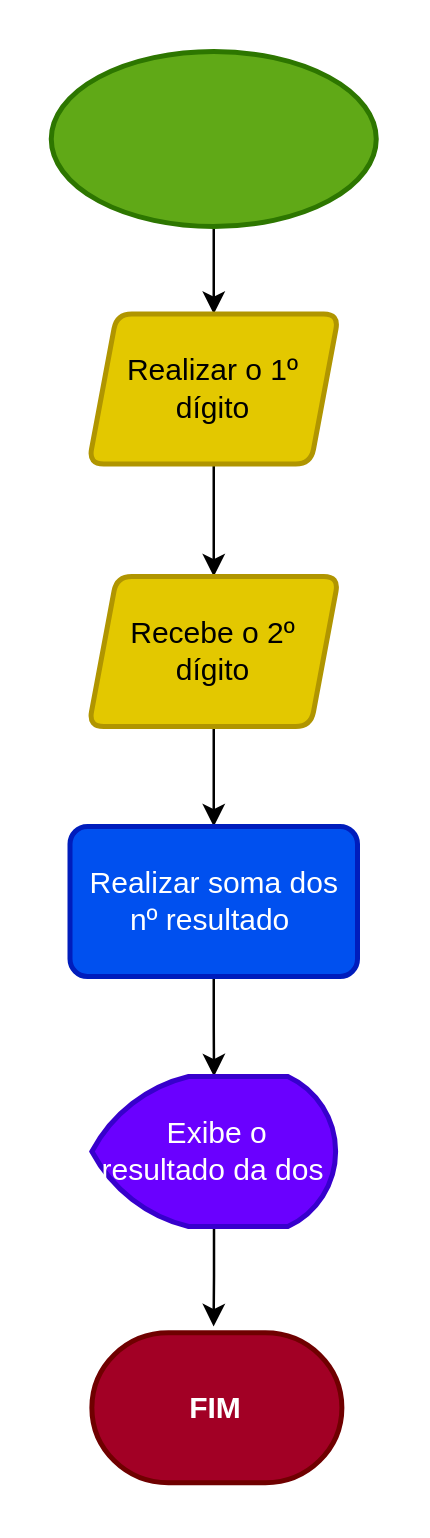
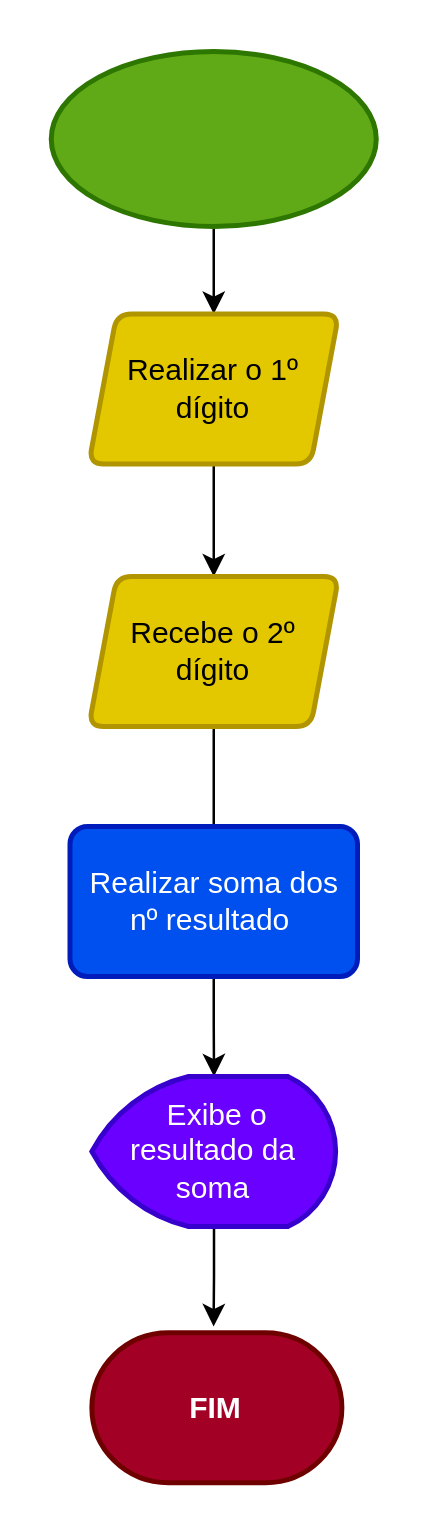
edge "Recebe o 2º dígito" -> "Realizar soma dos nº resultado": arrowhead classic -> none
node "Exibe o resultado da dos": label "Exibe o resultado da dos" -> "Exibe o resultado da soma"
